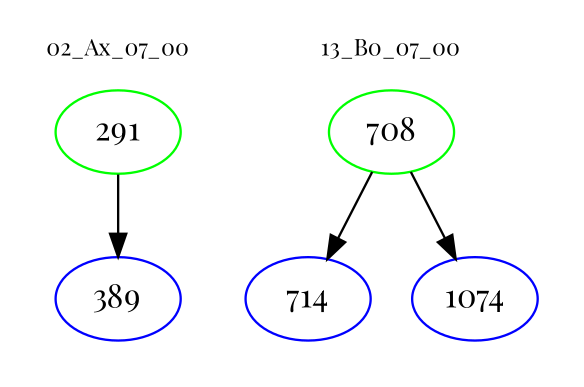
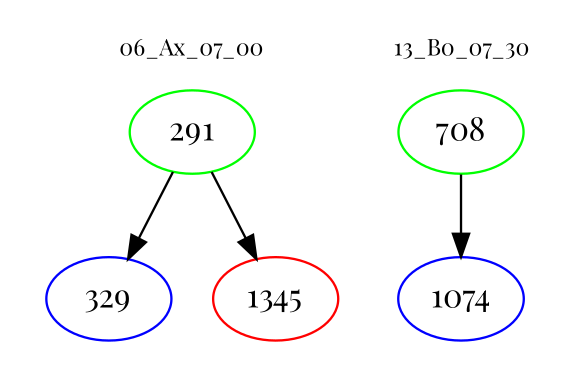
cluster "02_Ax_07_00": label "02_Ax_07_00" -> "06_Ax_07_00"
cluster "13_B0_07_00": label "13_B0_07_00" -> "13_B0_07_30"
node "389": label "389" -> "329"
node "1345": added
node "714": removed
